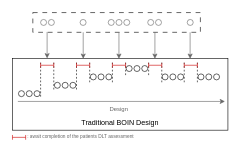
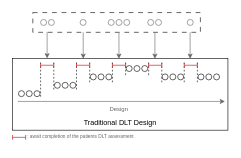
node "Traditional BOIN Design": label "Traditional BOIN Design" -> "Traditional DLT Design"
